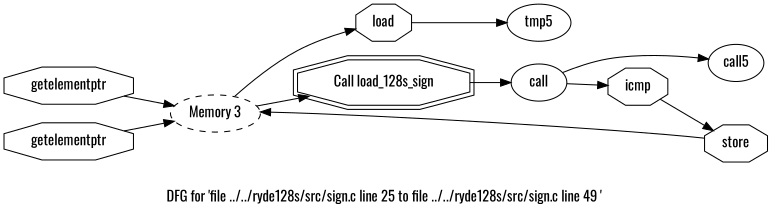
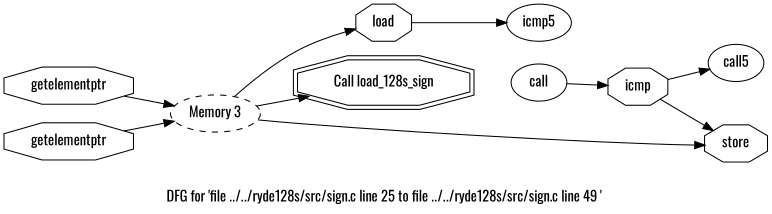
node "tmp5": label "tmp5" -> "icmp5"
edge "call" -> "call5": now "icmp" -> "call5"
edge "Call load_128s_sign" -> "call": removed
edge "store" -> "Memory 3": reversed
